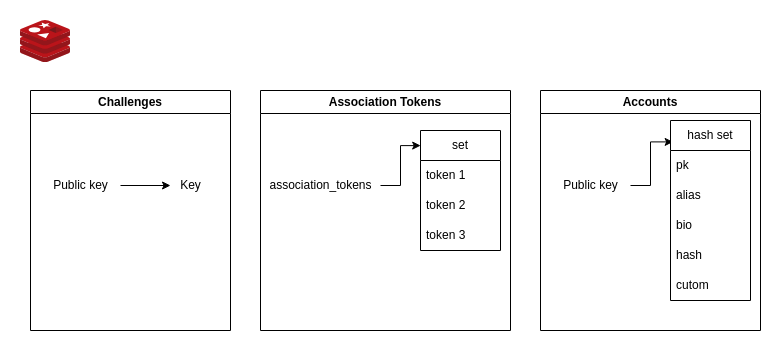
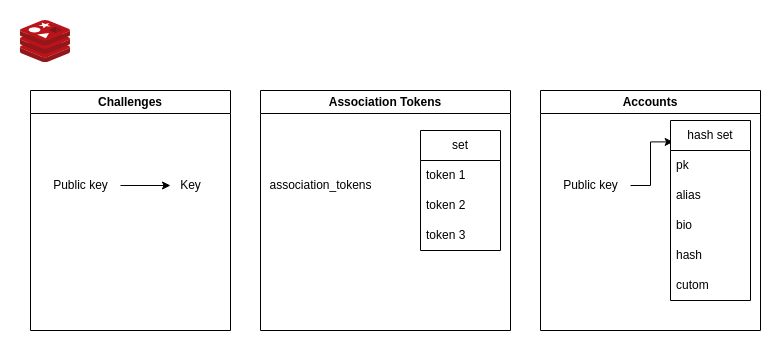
edge "association_tokens" -> "set": removed
